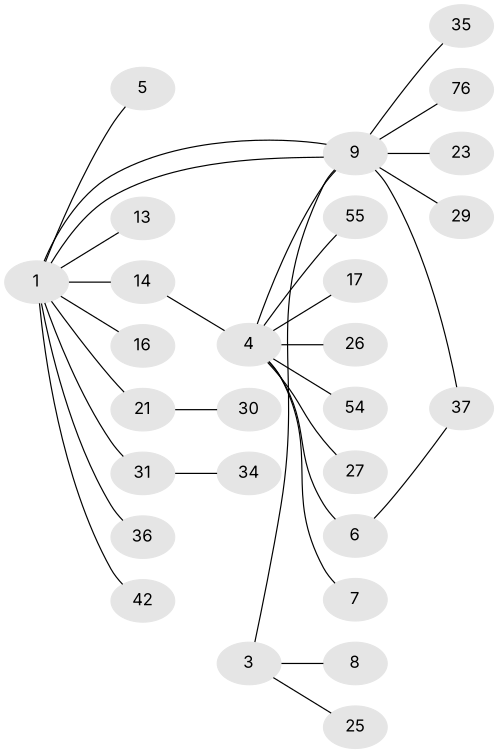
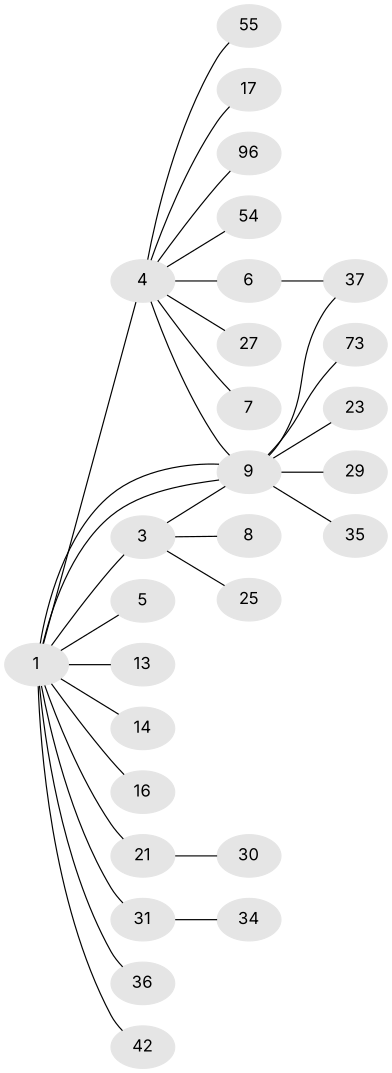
node "76": label "76" -> "73"
edge "14" -- "4": now "1" -- "4"
node "26": label "26" -> "96"
edge "3" -- "1": added
